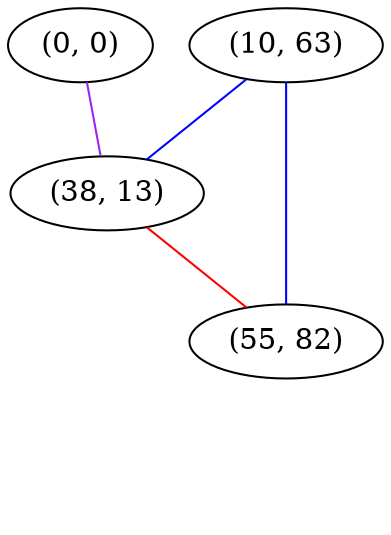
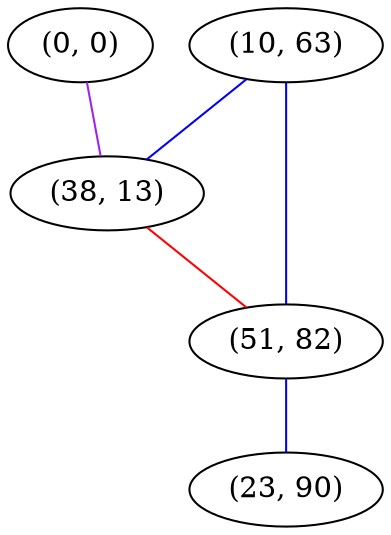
node "(55, 82)": label "(55, 82)" -> "(51, 82)"
node "(23, 90)": added
